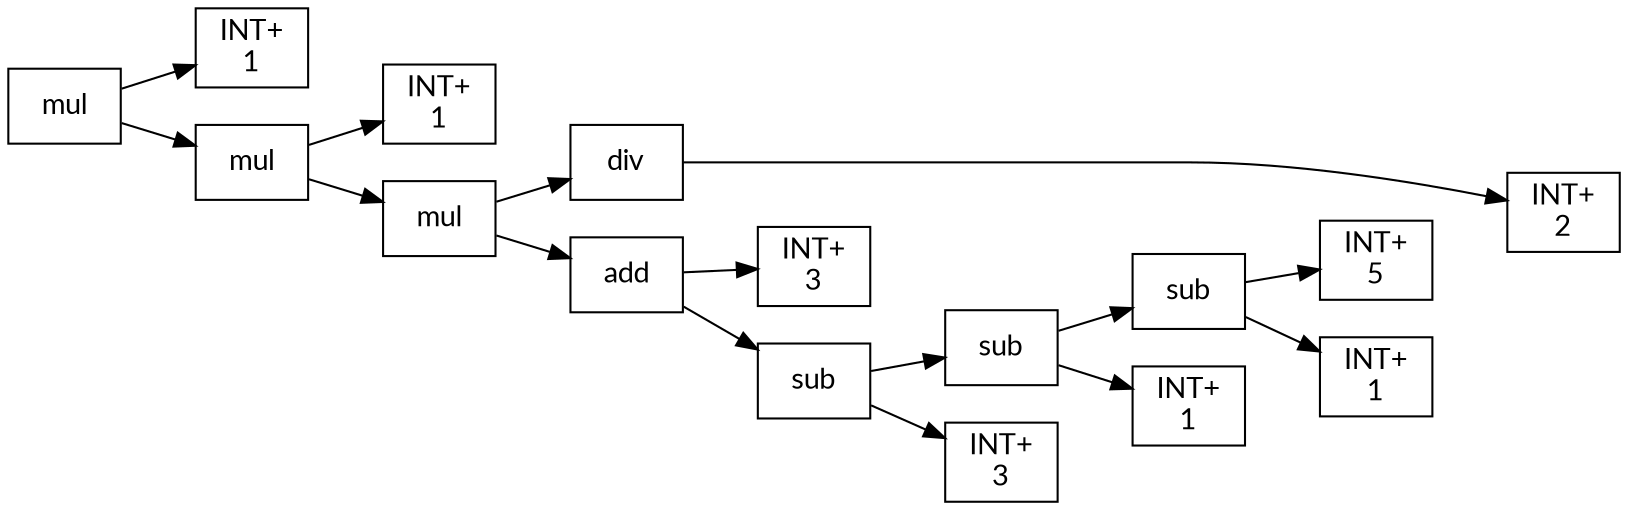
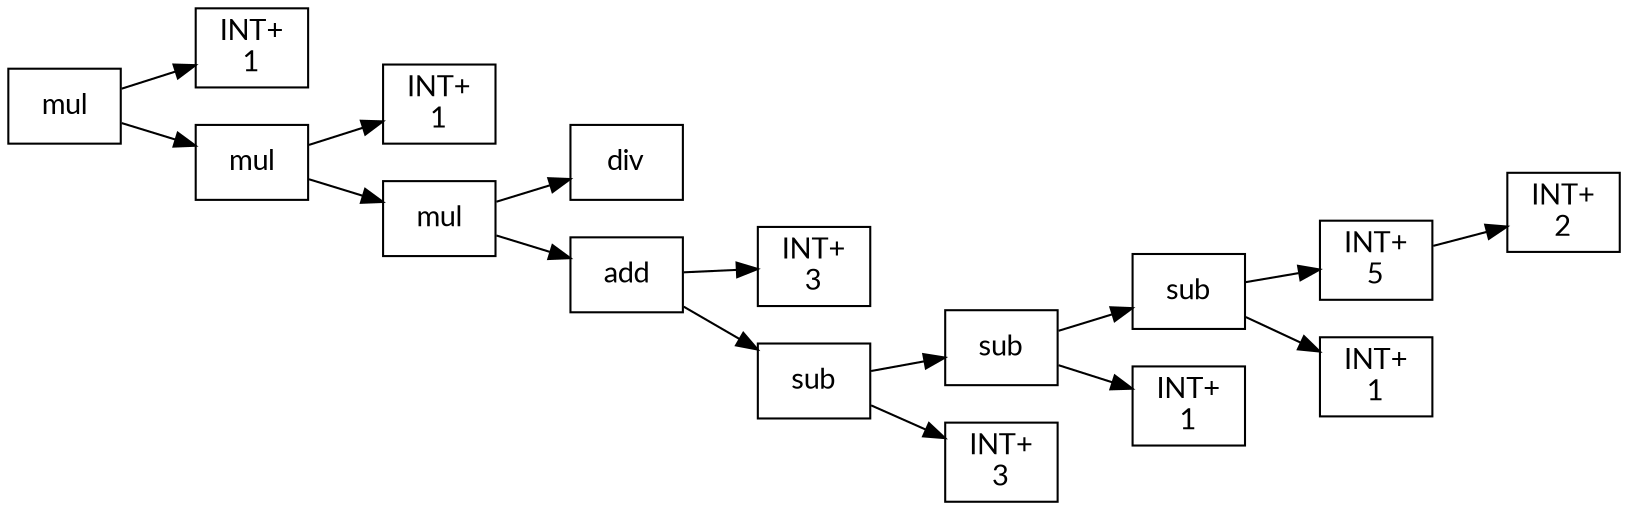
edge "div" -> "INT+ 2": now "INT+ 5" -> "INT+ 2"
